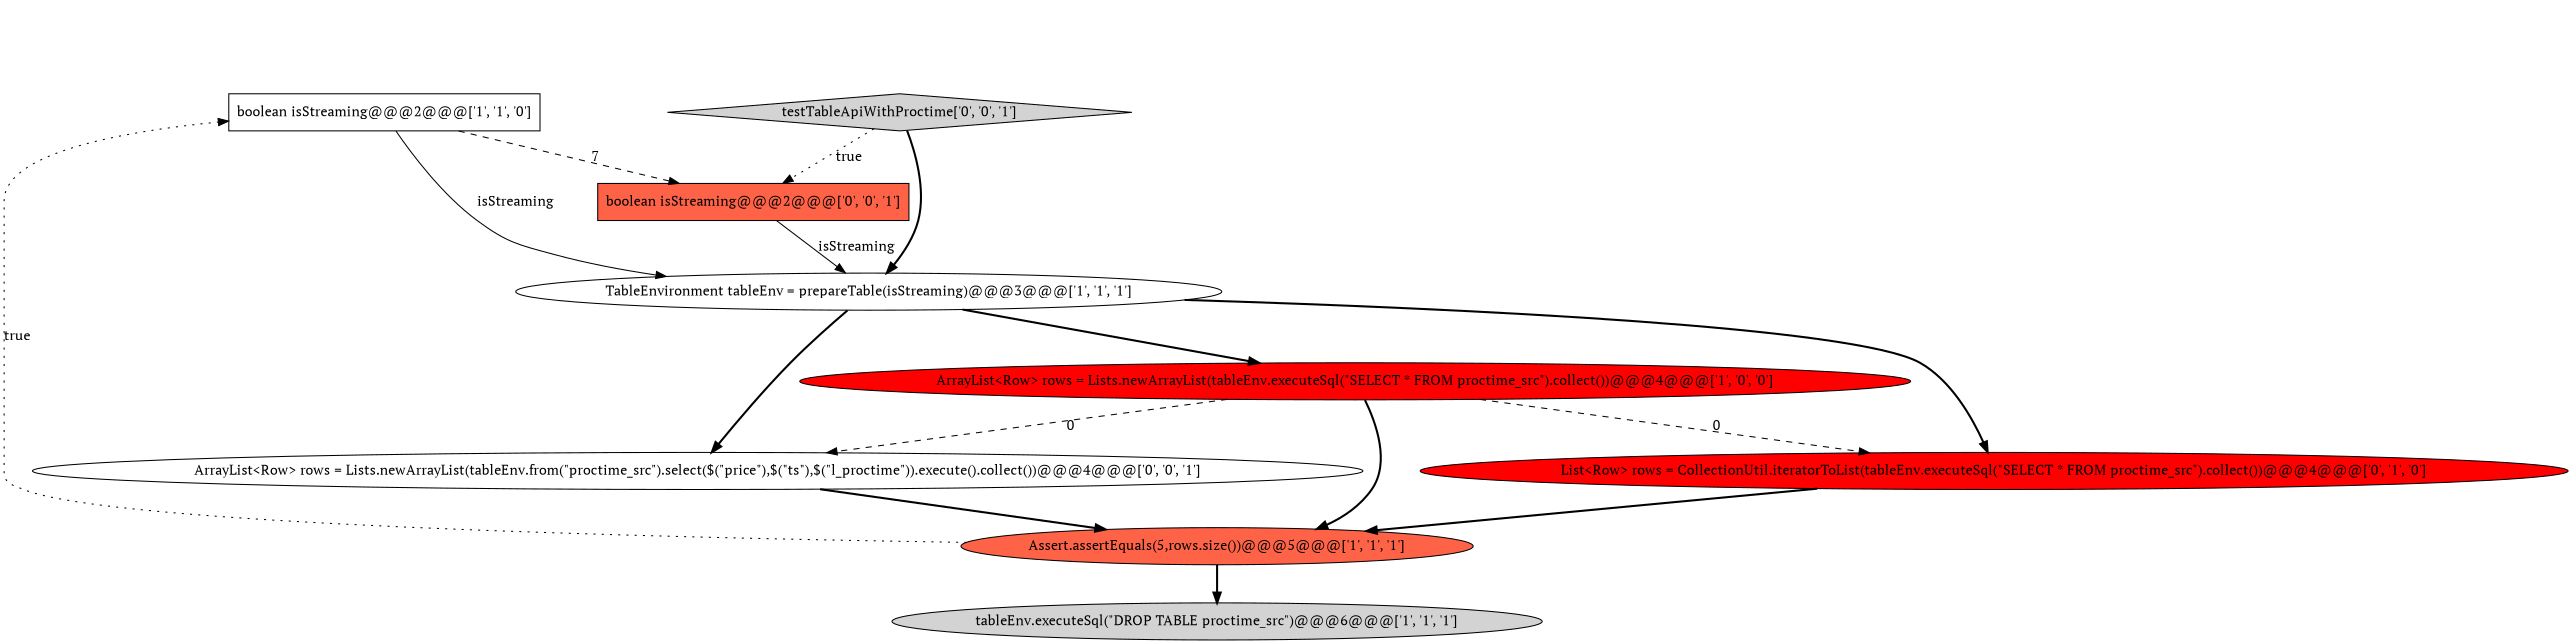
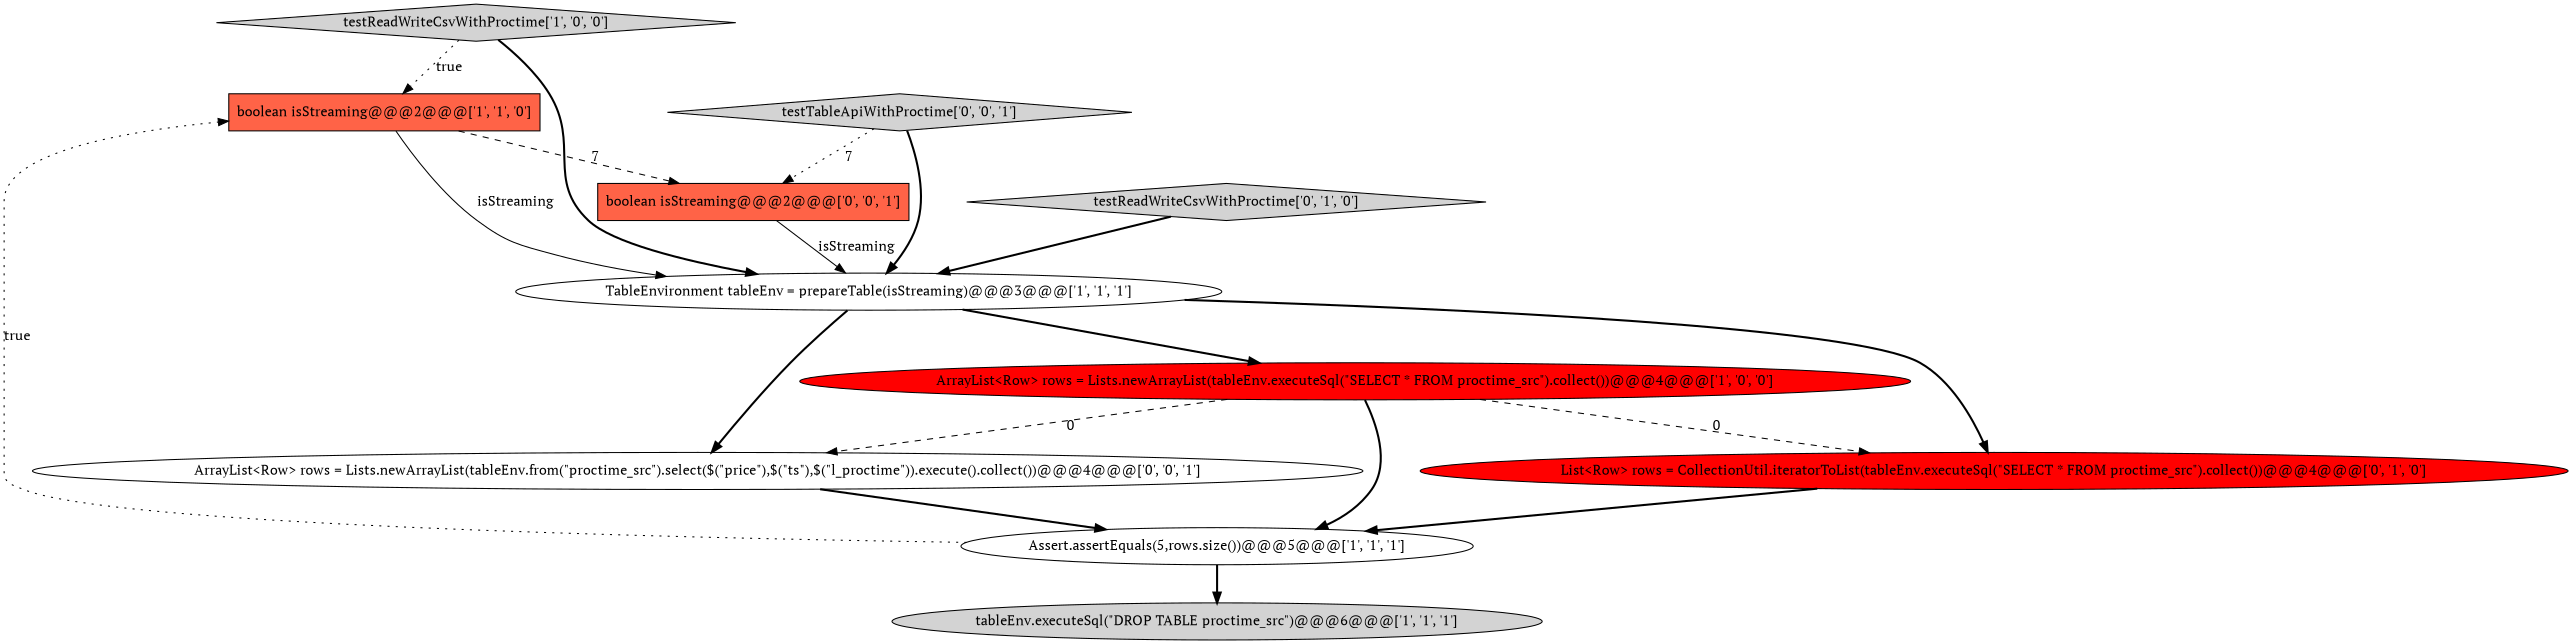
node "testReadWriteCsvWithProctime['1', '0', '0']": added
node "boolean isStreaming@@@2@@@['1', '1', '0']": fillcolor white -> tomato
edge "testTableApiWithProctime['0', '0', '1']" -> "boolean isStreaming@@@2@@@['0', '0', '1']": label "true" -> "7"
node "testReadWriteCsvWithProctime['0', '1', '0']": added
node "Assert.assertEquals(5,rows.size())@@@5@@@['1', '1', '1']": fillcolor tomato -> white
